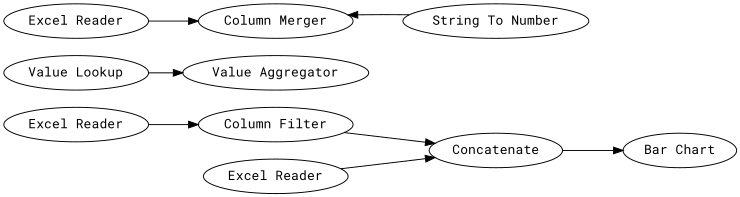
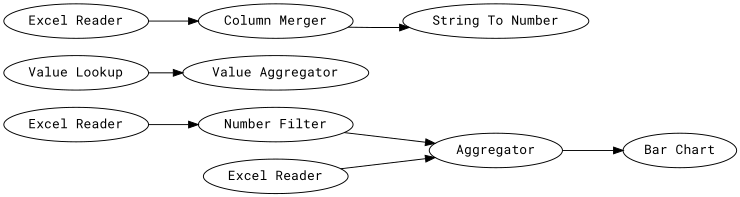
edge "String To Number" -> "Column Merger": reversed
node "Column Filter": label "Column Filter" -> "Number Filter"
node "Concatenate": label "Concatenate" -> "Aggregator"
